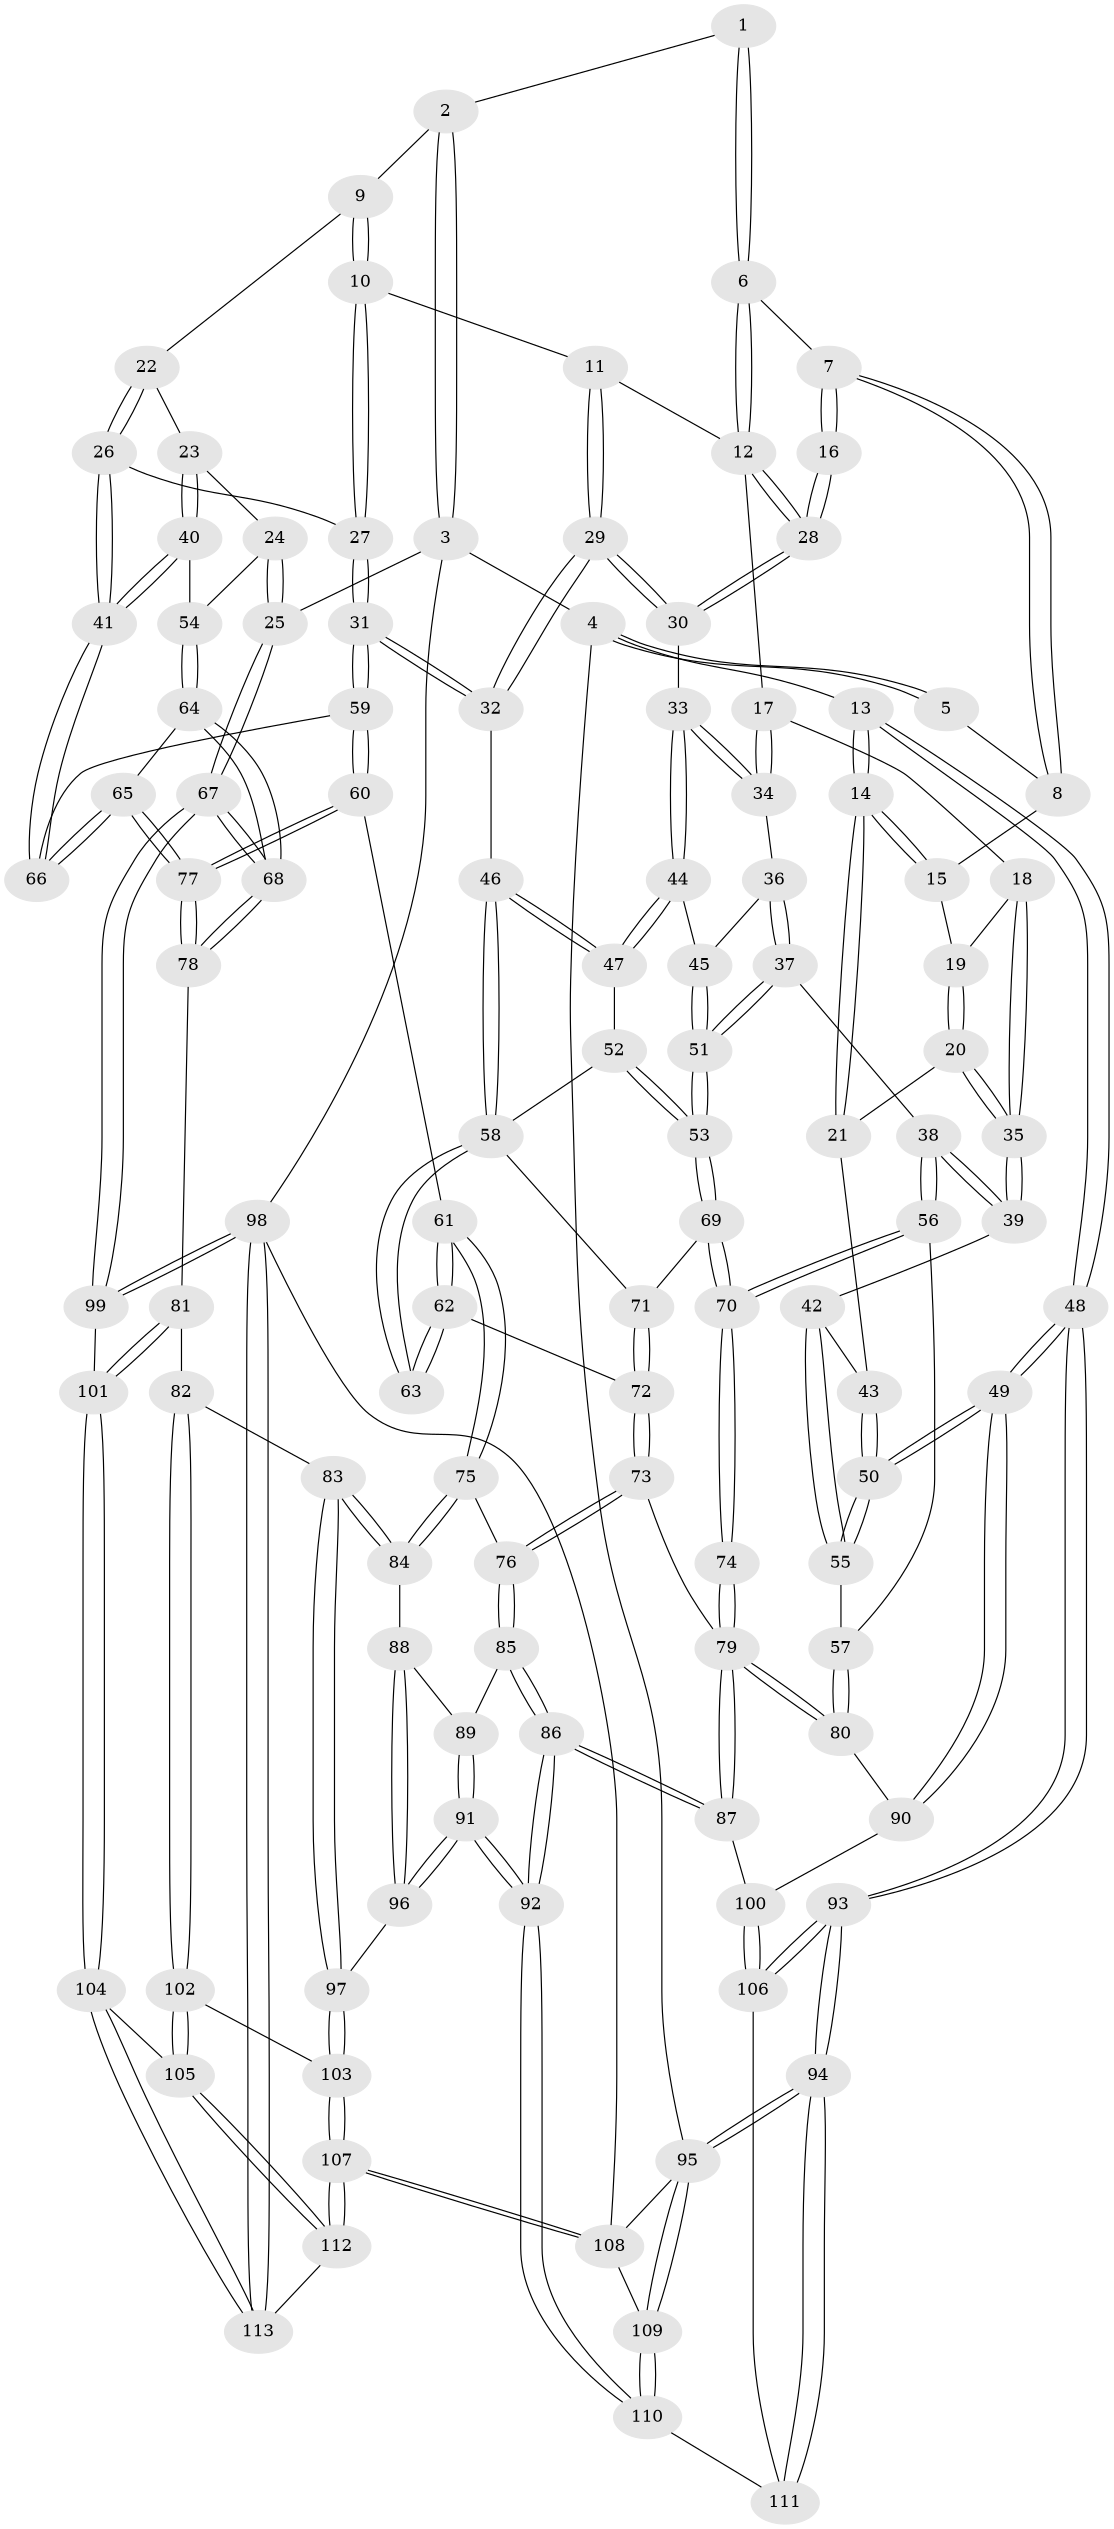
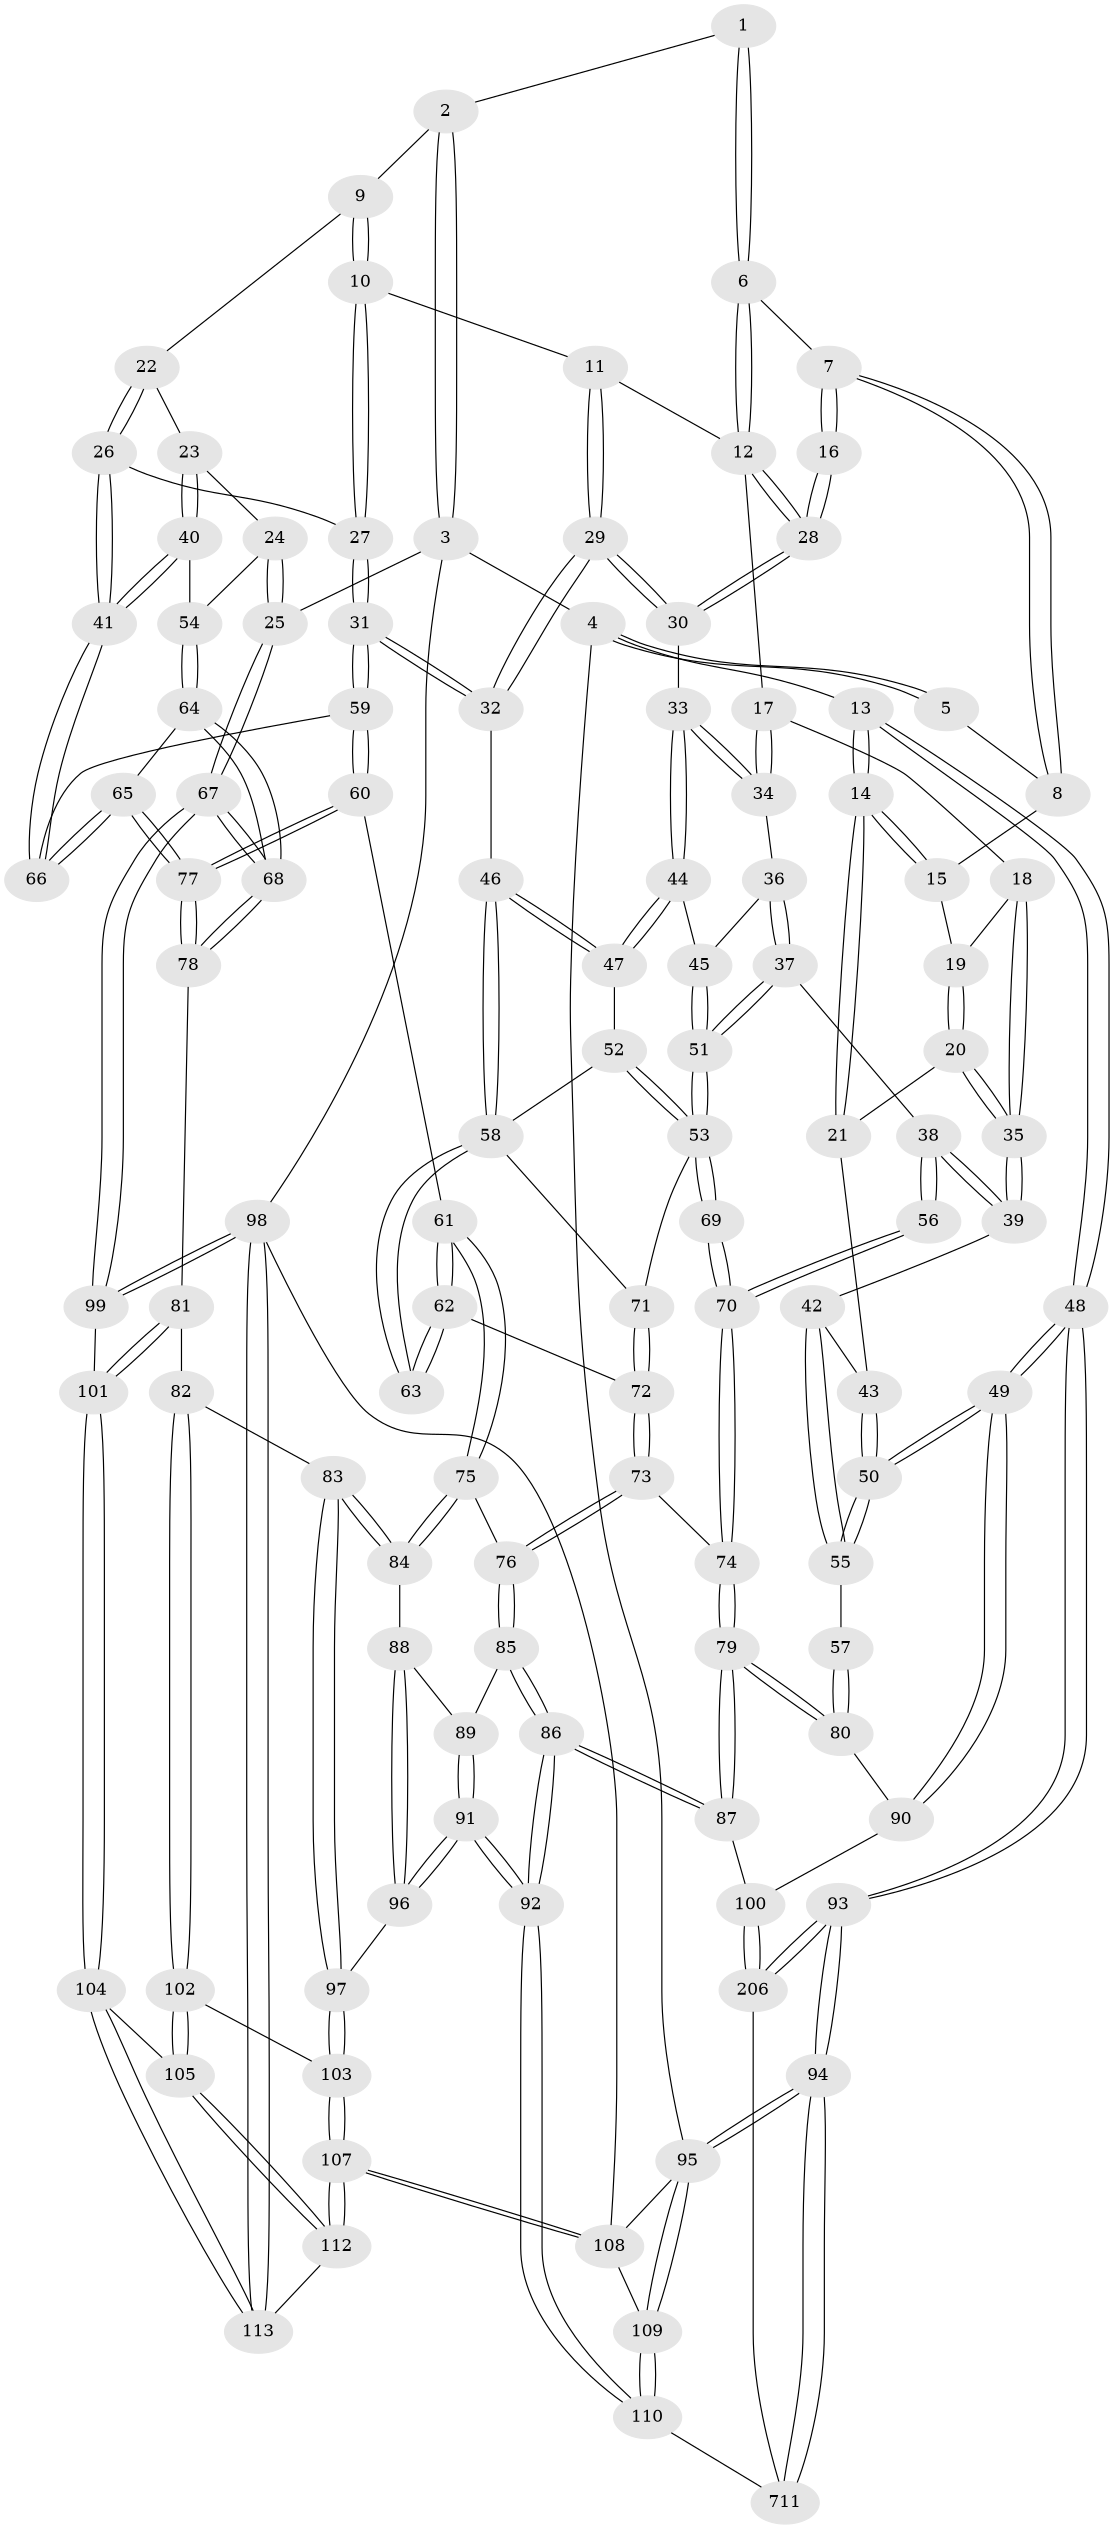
edge "69" -- "71": now "53" -- "71"
edge "56" -- "57": removed
edge "73" -- "79": now "73" -- "74"
node "106": label "106" -> "206"
node "111": label "111" -> "711"
